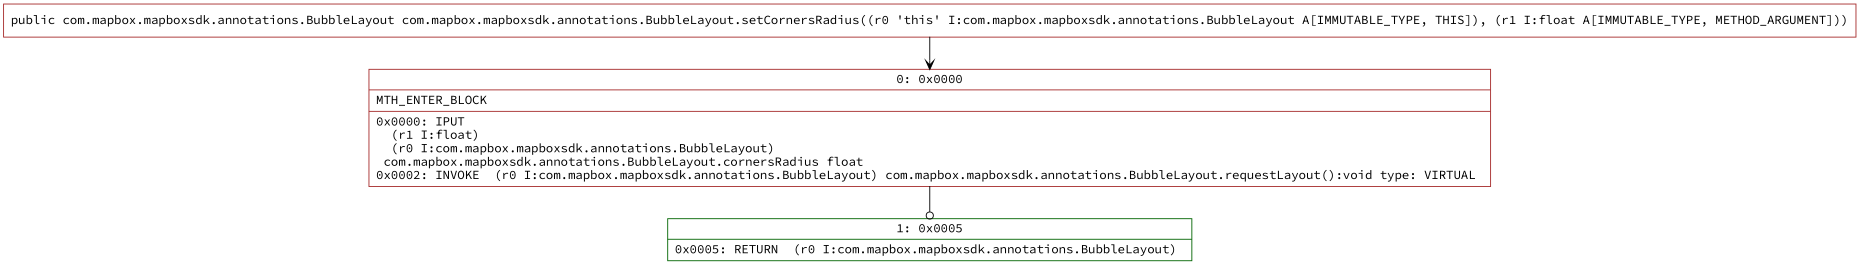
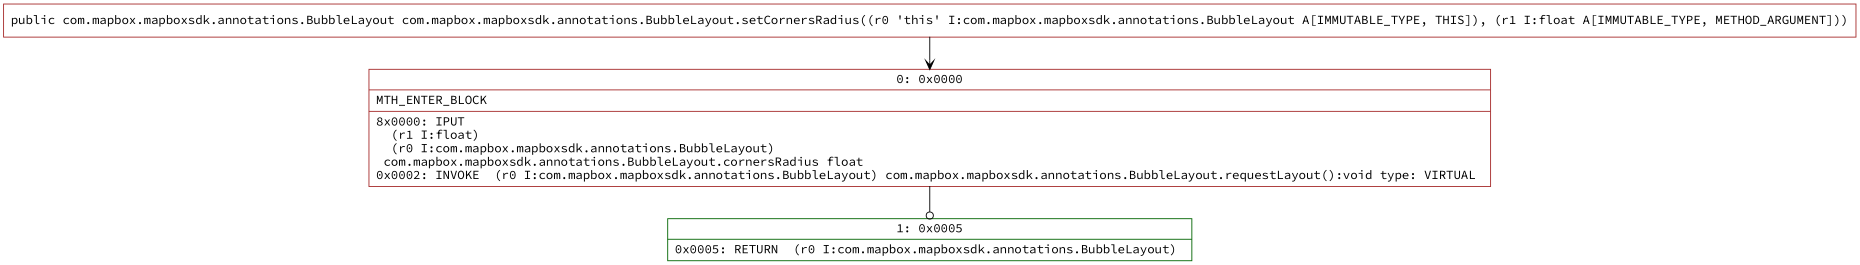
node "0: 0x0000": text "0x0000: IPUT" -> "8x0000: IPUT"
